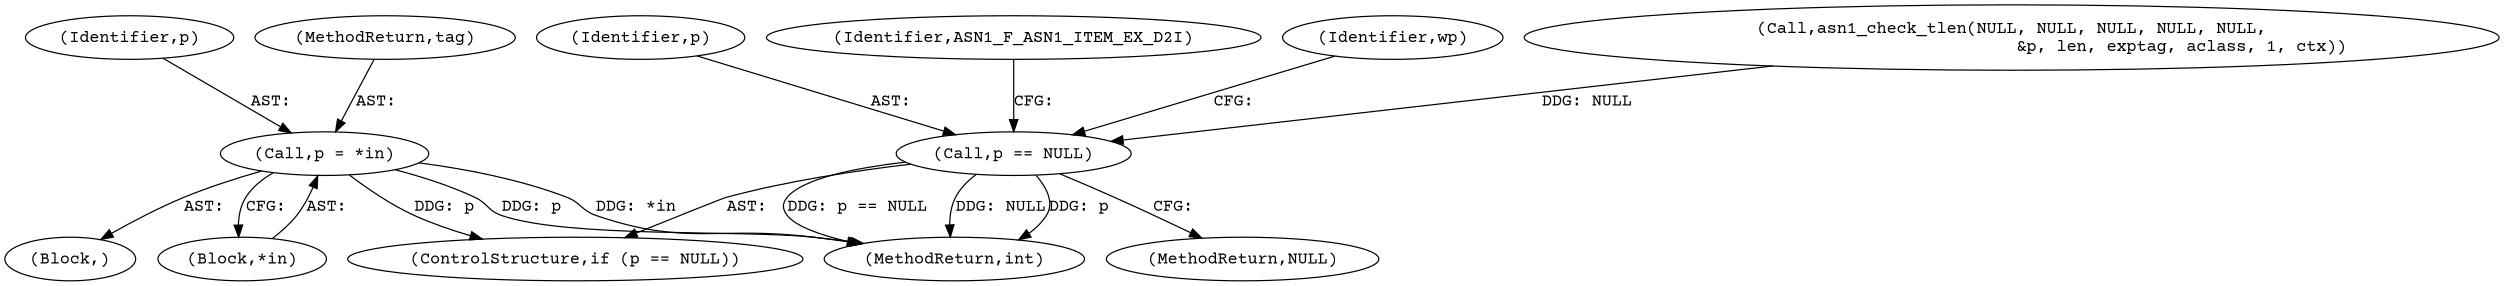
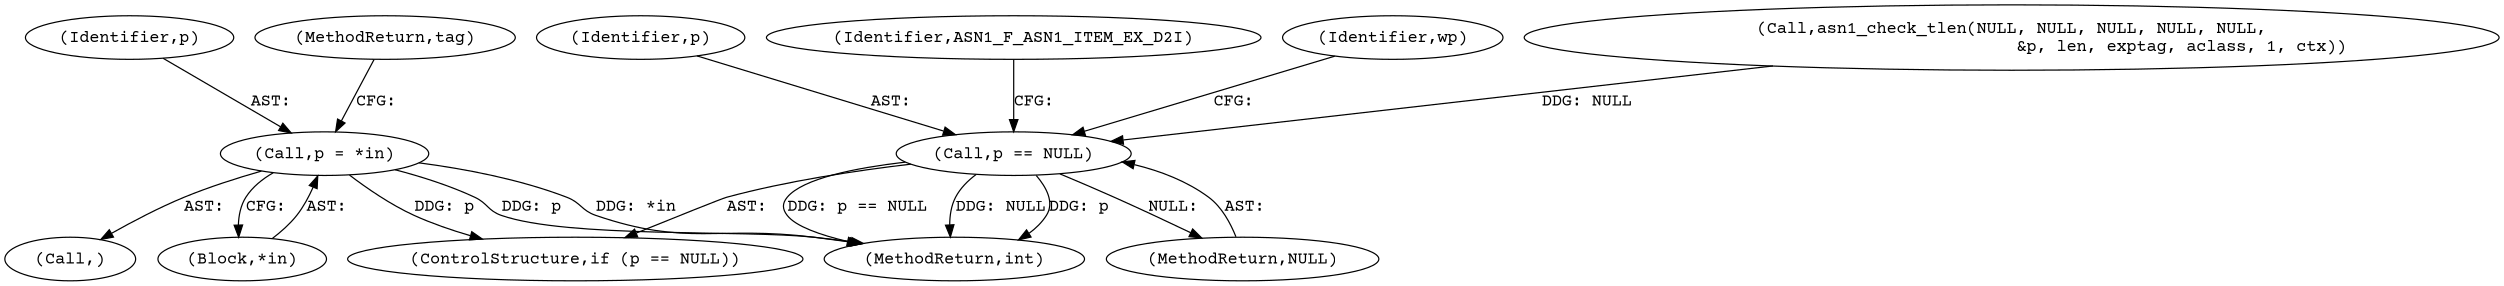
edge "(MethodReturn,tag)" -> "(Call,p = *in)": label "AST: " -> "CFG: "
edge "(MethodReturn,NULL)" -> "(Call,p == NULL)": added, label "AST:"
edge "(Call,p == NULL)" -> "(MethodReturn,NULL)": label "CFG: " -> "NULL: "
node "(Block,)": label "(Block,)" -> "(Call,)"
